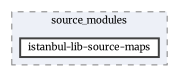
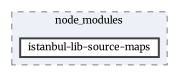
cluster "source_modules": label "source_modules" -> "node_modules"
